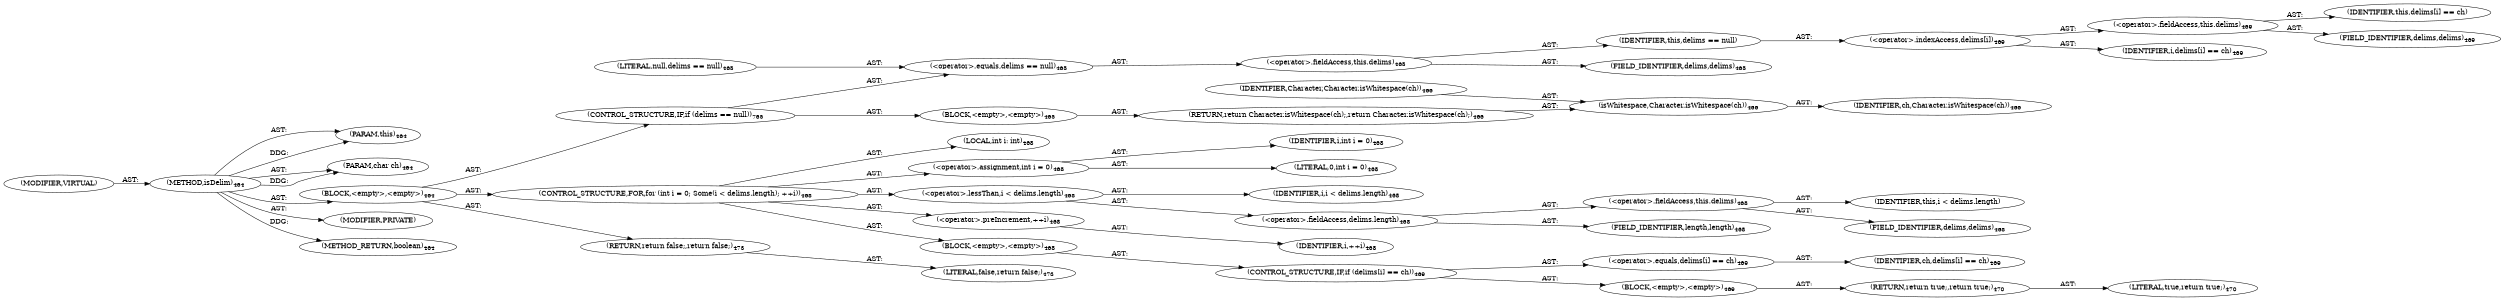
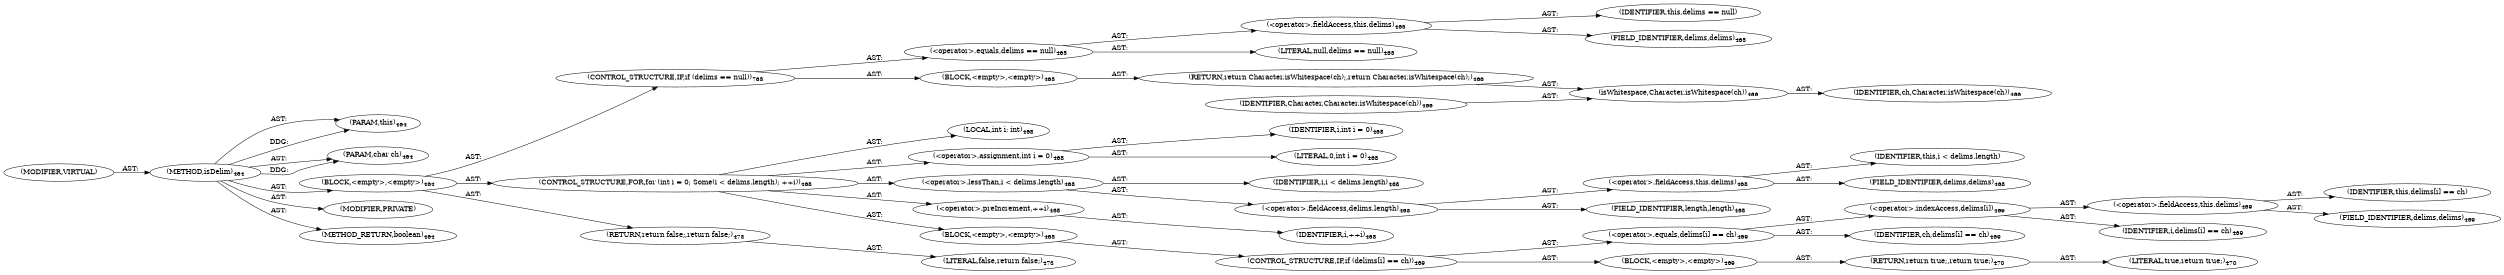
edge "(IDENTIFIER,this,delims == null)" -> "(<operator>.indexAccess,delims[i])": now "(<operator>.equals,delims[i] == ch)" -> "(<operator>.indexAccess,delims[i])"
edge "(LITERAL,null,delims == null)" -> "(<operator>.equals,delims == null)": reversed
edge "(METHOD,isDelim)" -> "(METHOD_RETURN,boolean)": label "DDG: " -> "AST: "
